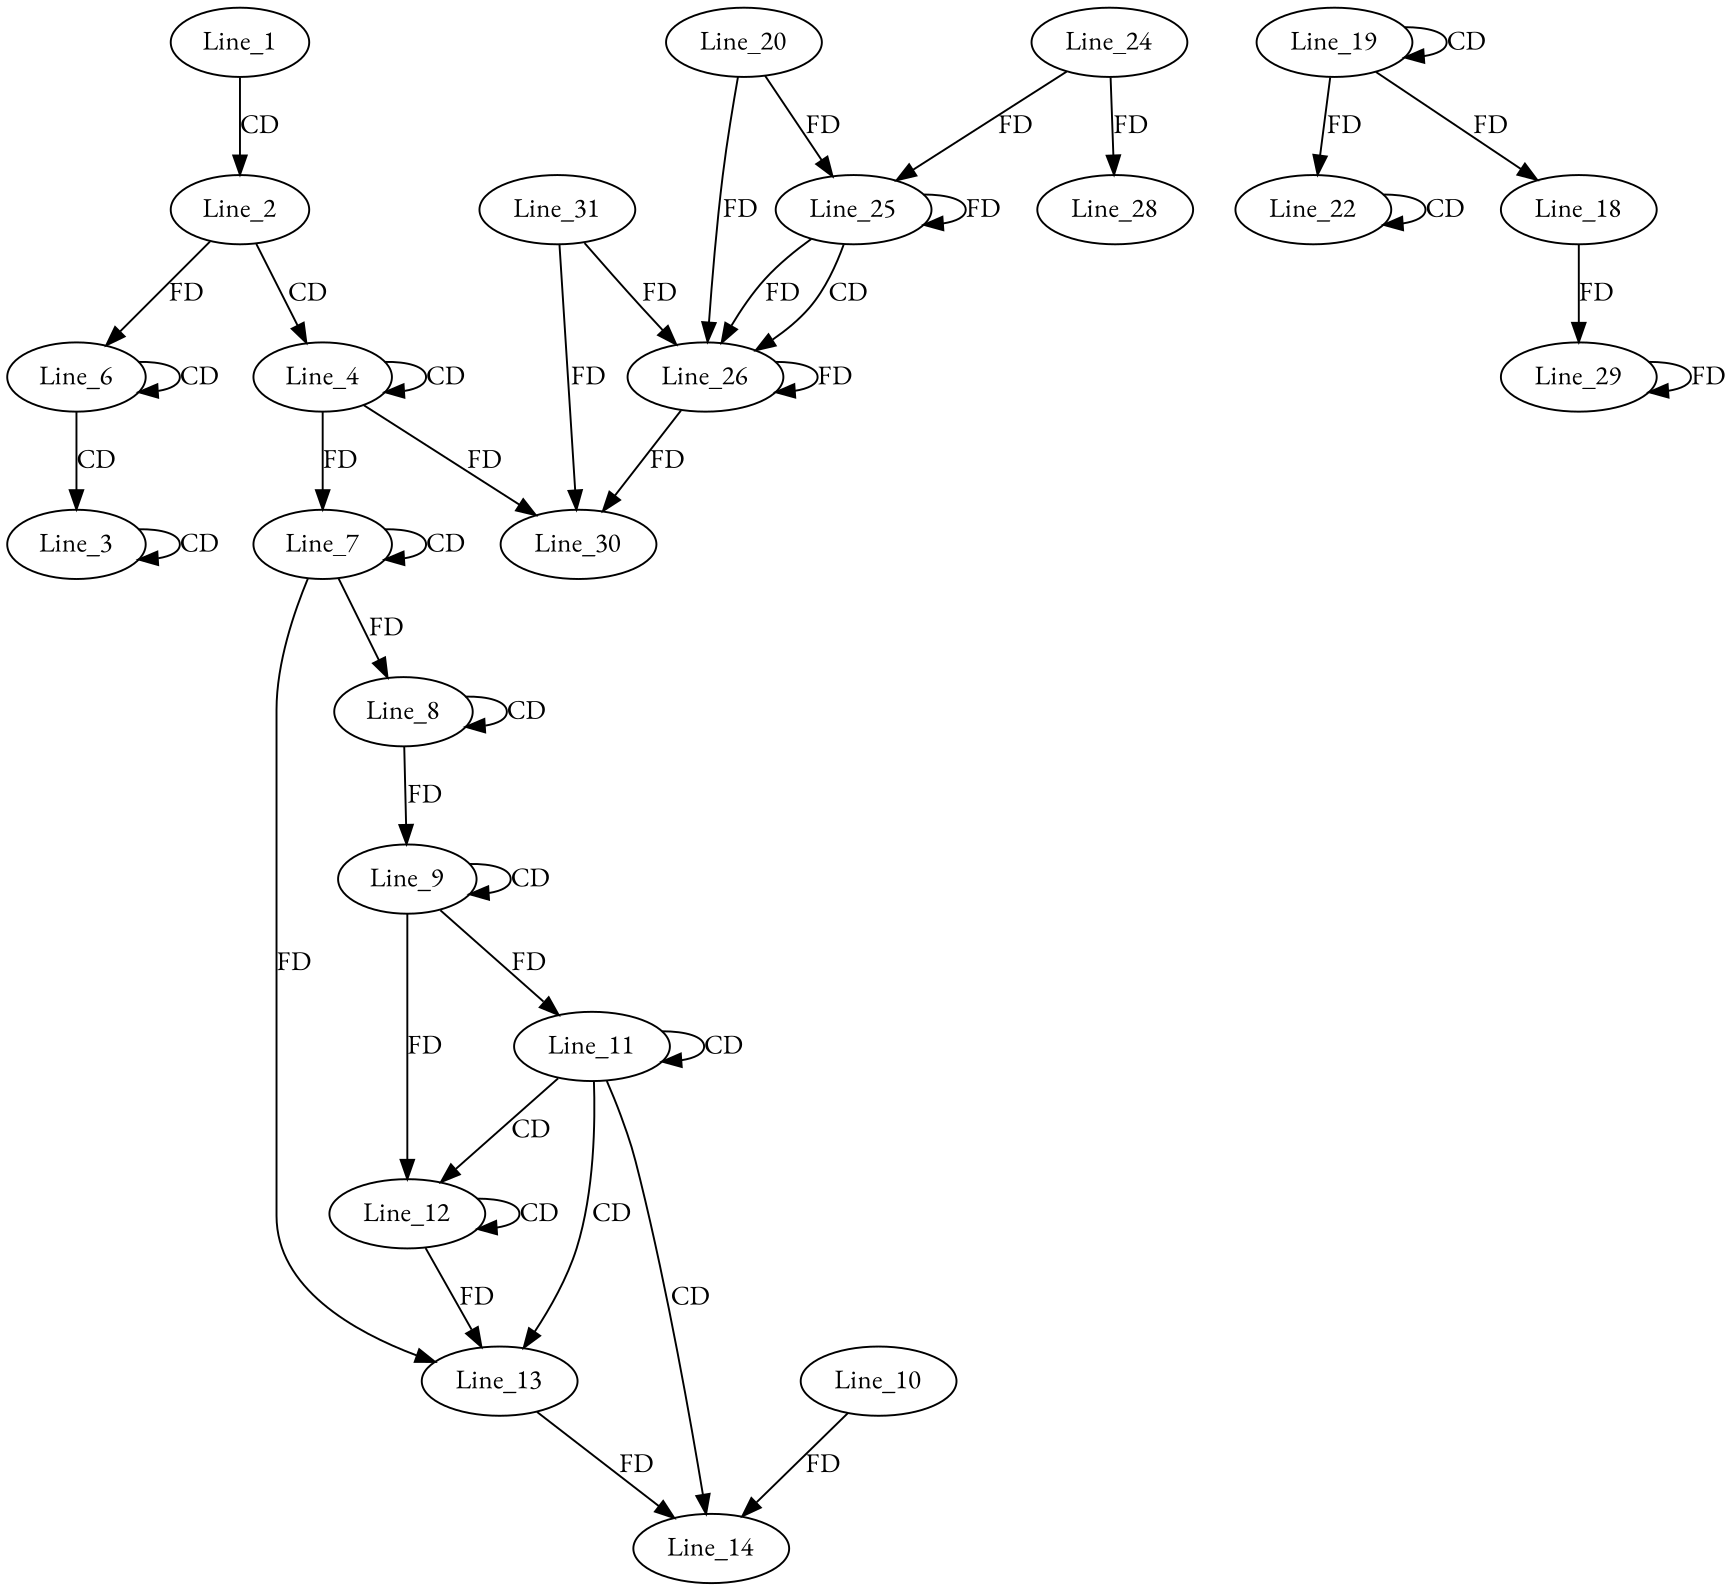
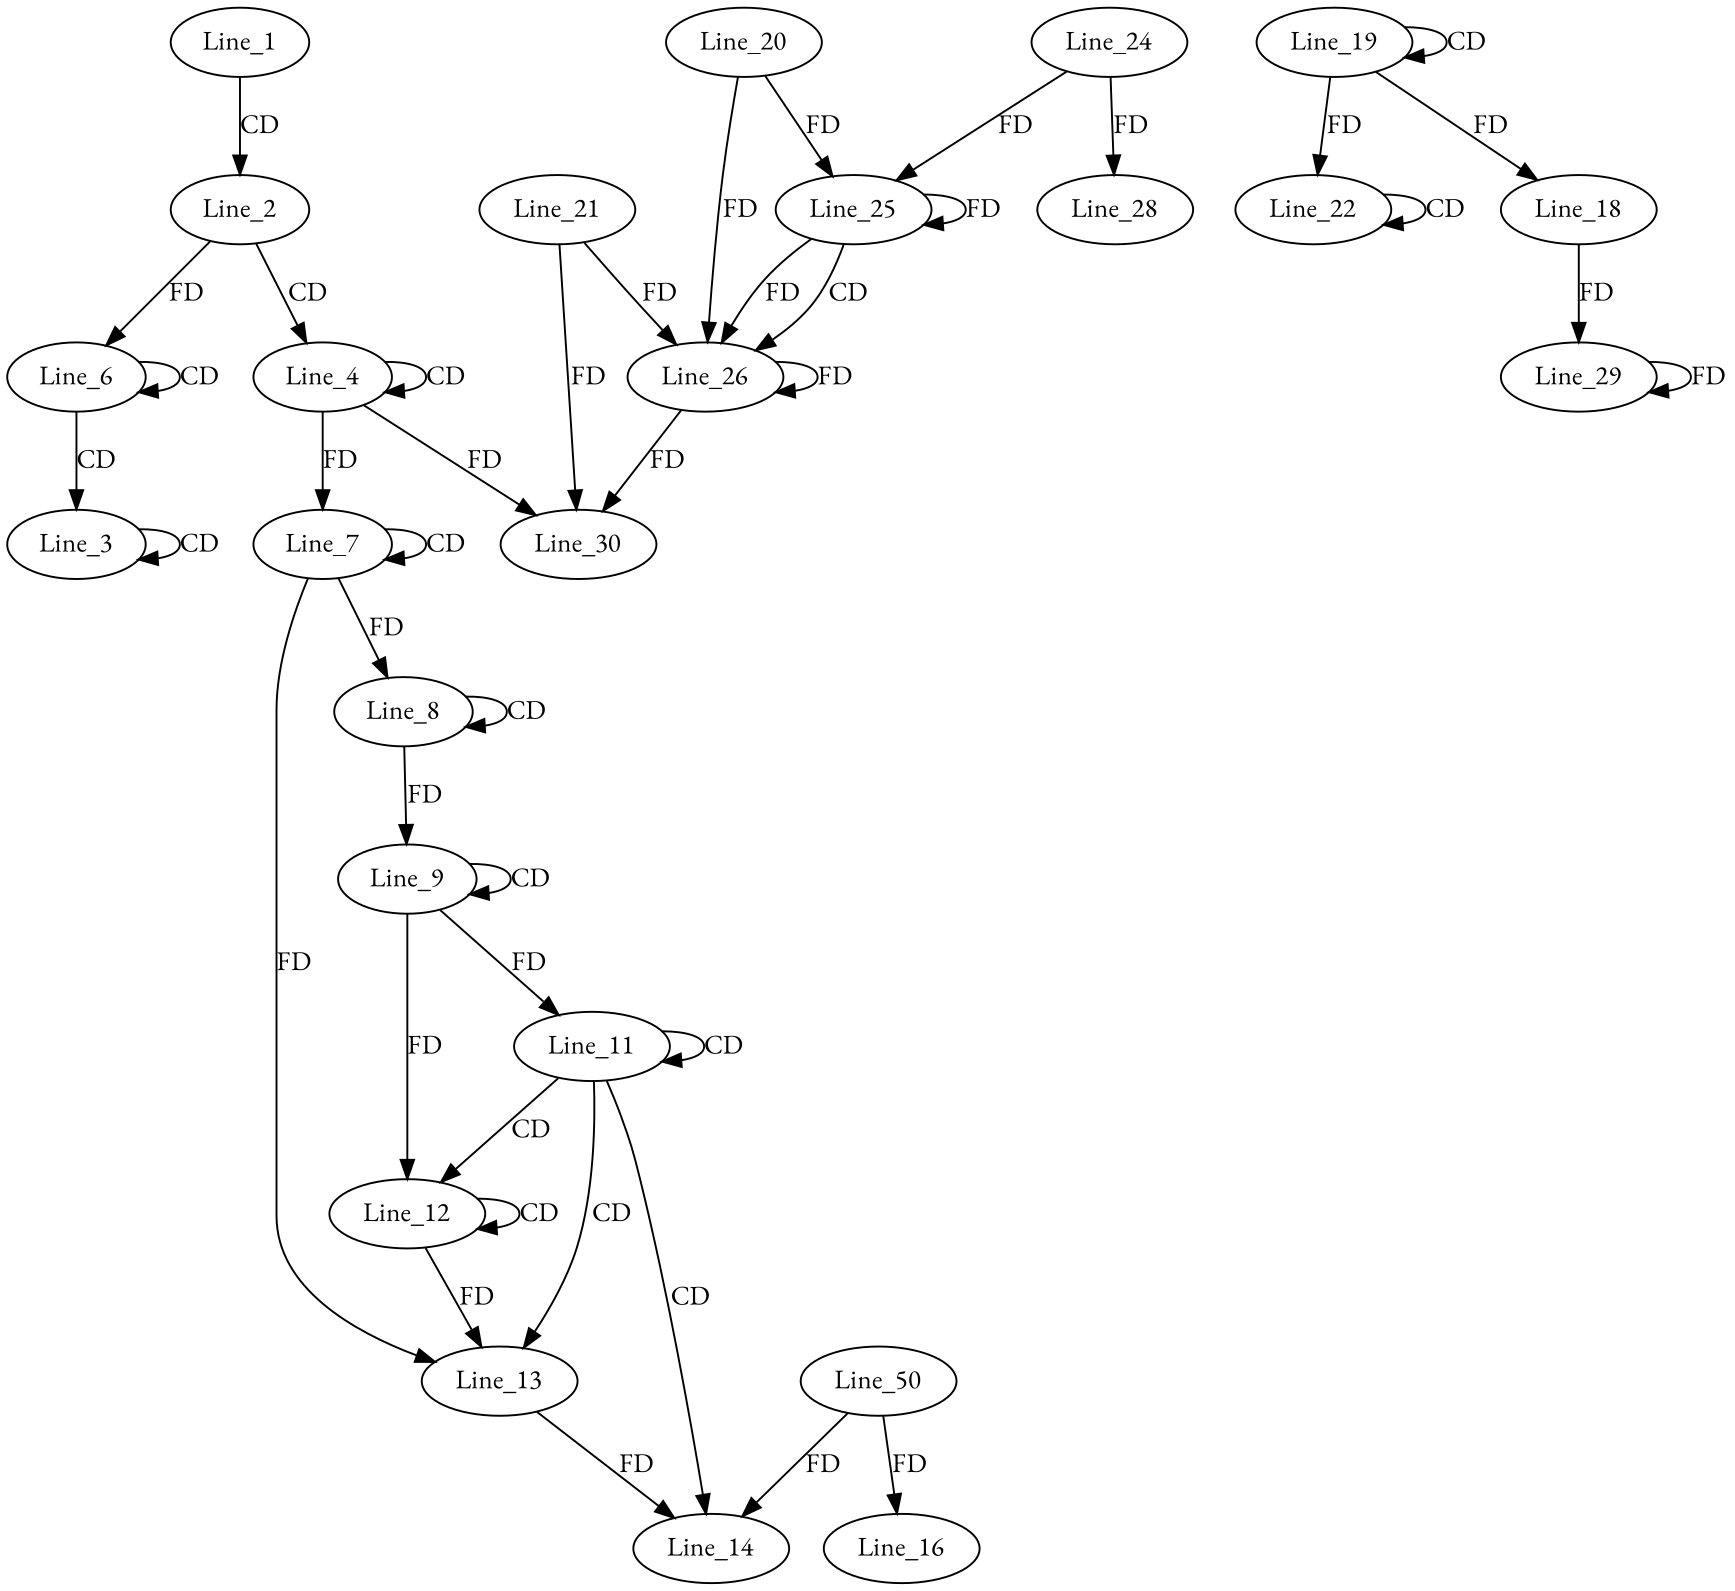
node "Line_31": label "Line_31" -> "Line_21"
node "Line_10": label "Line_10" -> "Line_50"
node "Line_16": added
